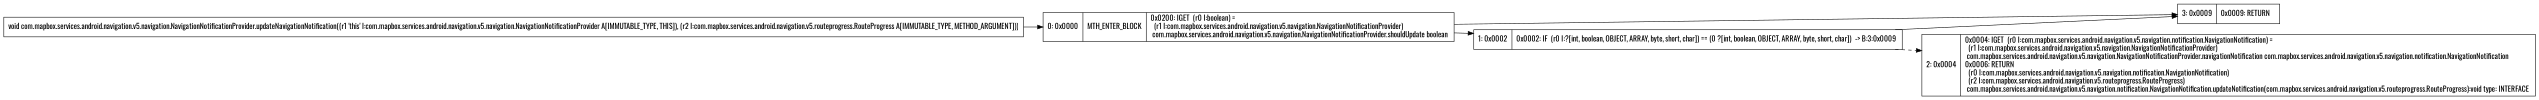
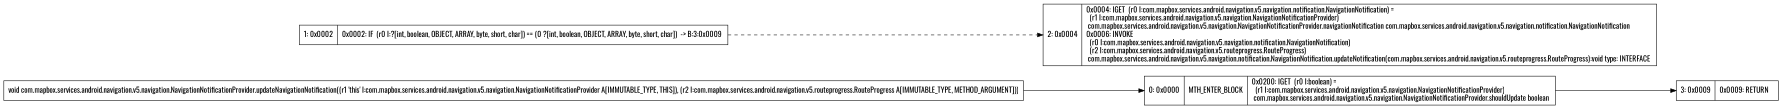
edge "1: 0x0002" -> "3: 0x0009": removed
edge "0: 0x0000" -> "1: 0x0002": removed
node "2: 0x0004": text "0x0006: RETURN" -> "0x0006: INVOKE"
